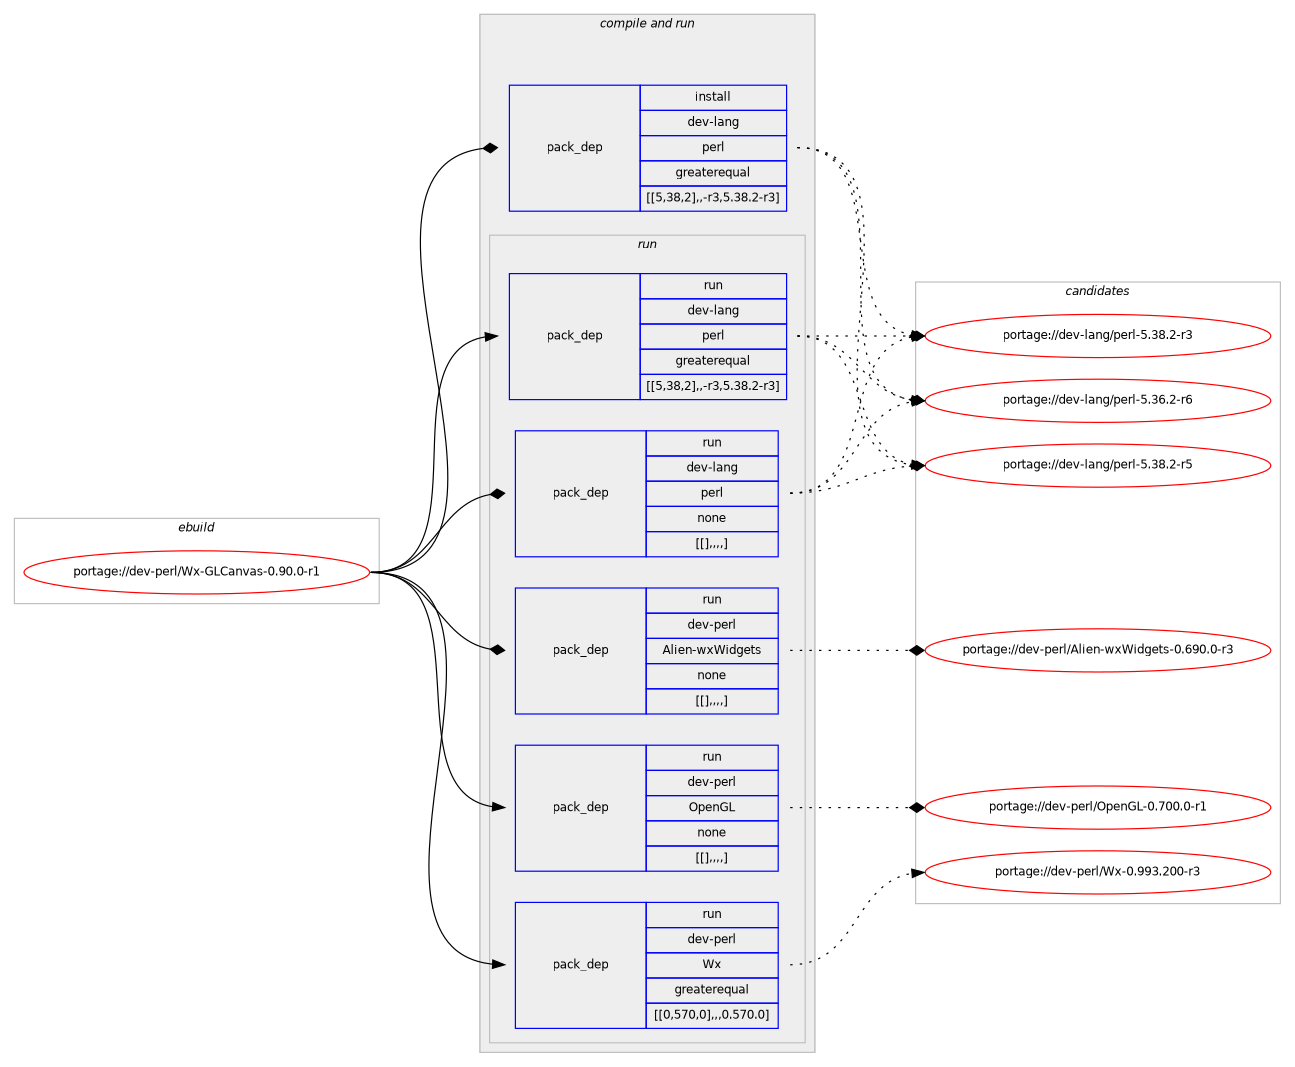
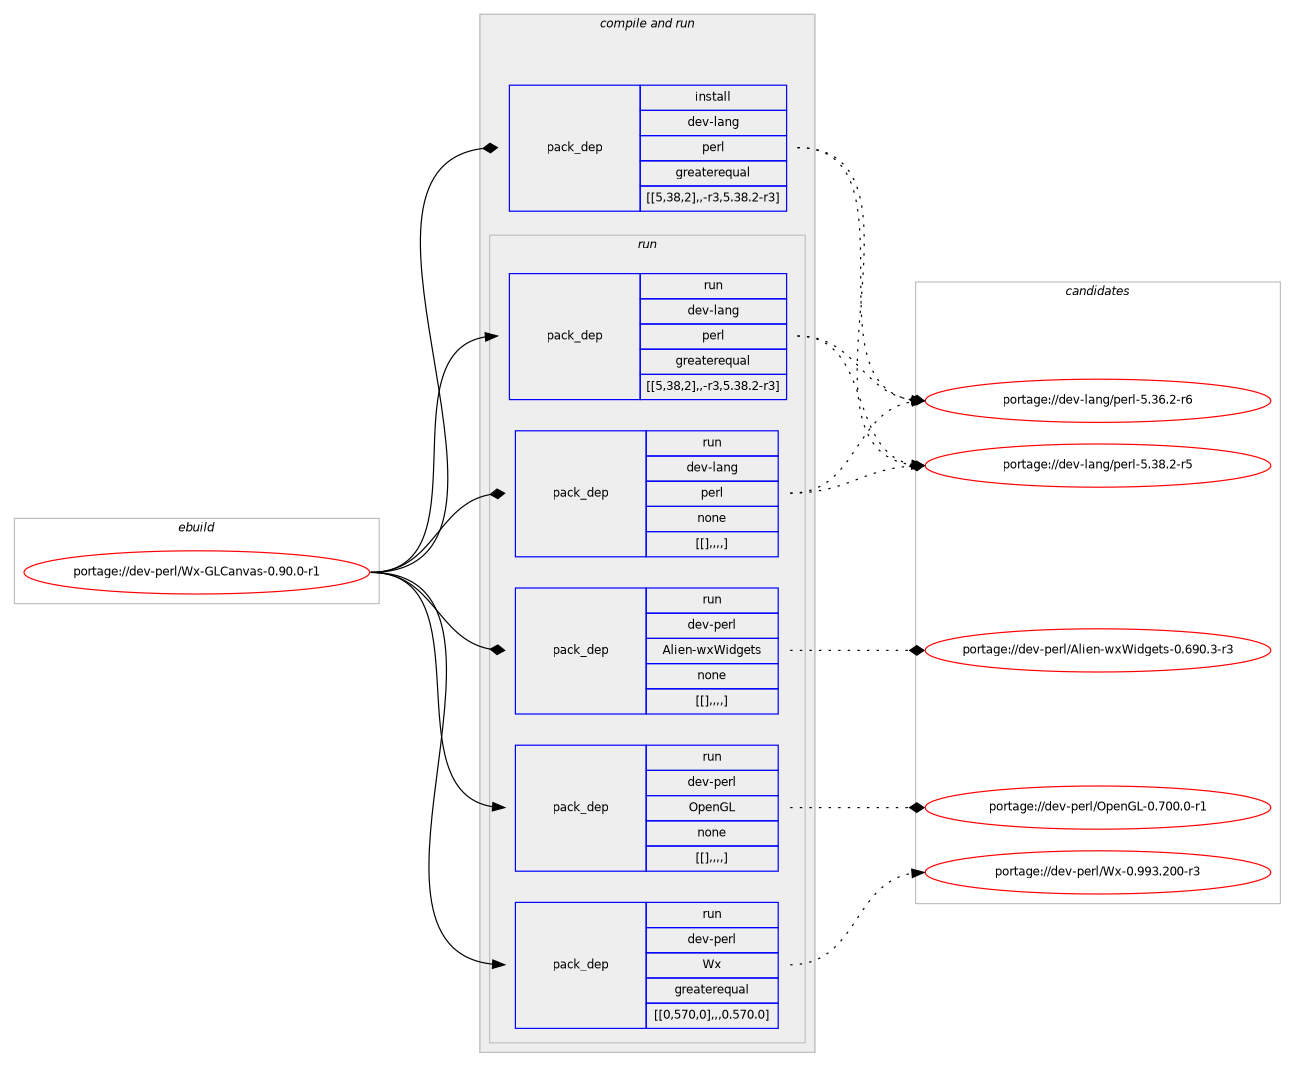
node "portage://dev-lang/perl-5.38.2-r3": removed
node "portage://dev-perl/Alien-wxWidgets-0.690.0-r3": label "portage://dev-perl/Alien-wxWidgets-0.690.0-r3" -> "portage://dev-perl/Alien-wxWidgets-0.690.3-r3"
